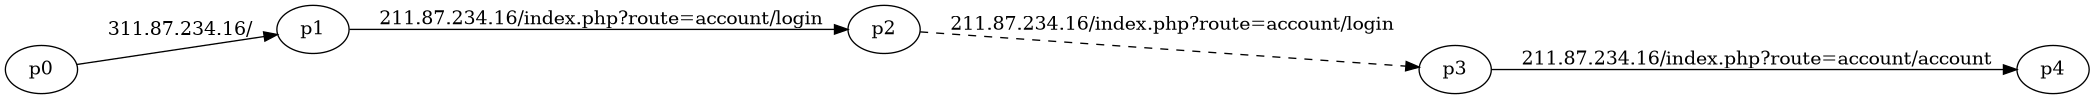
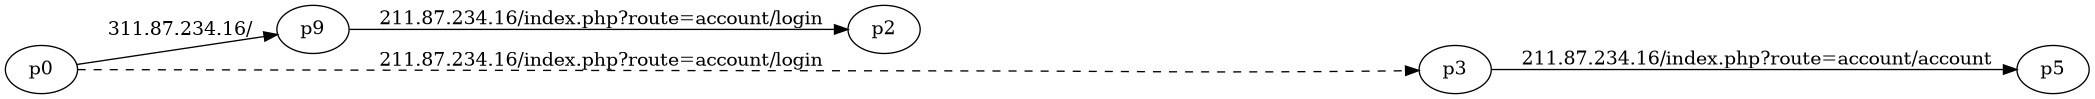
node "p1": label "p1" -> "p9"
edge "p2" -> "p3": now "p0" -> "p3"
node "p4": label "p4" -> "p5"
